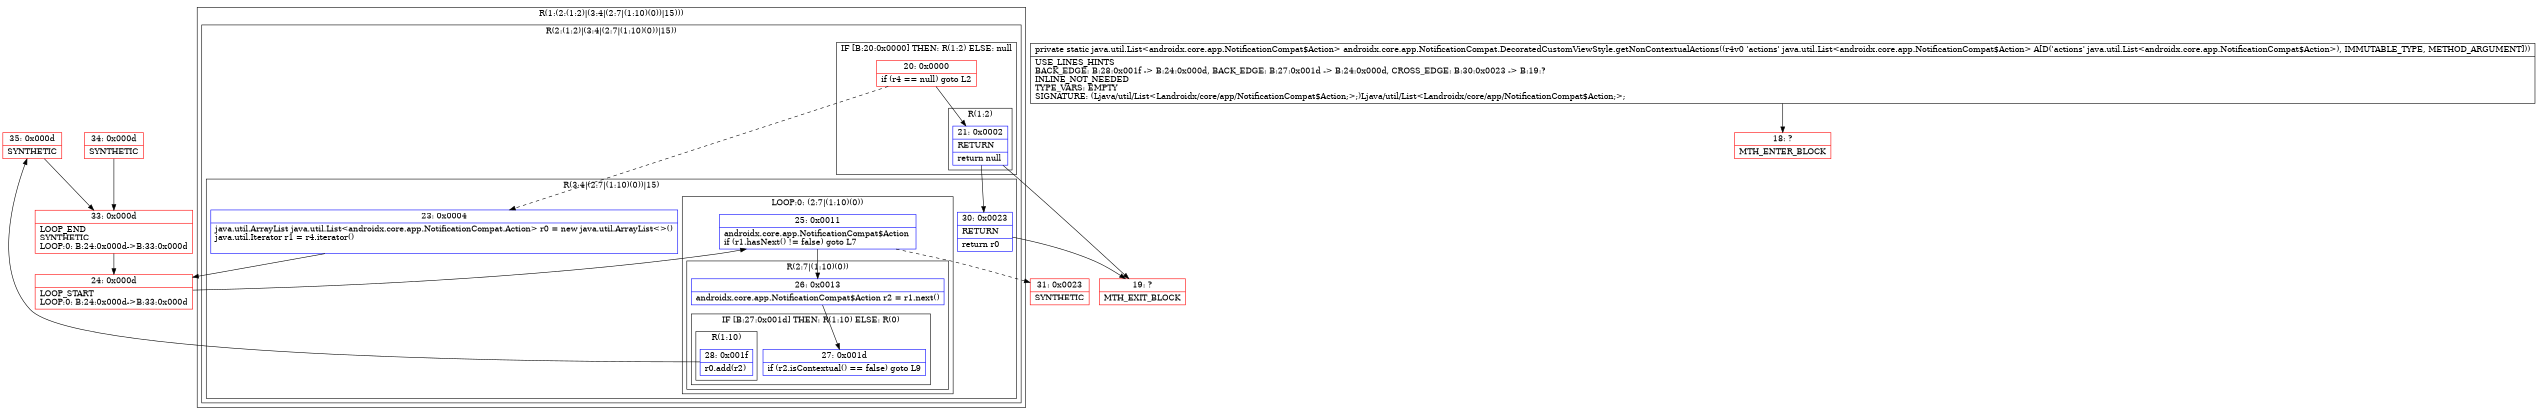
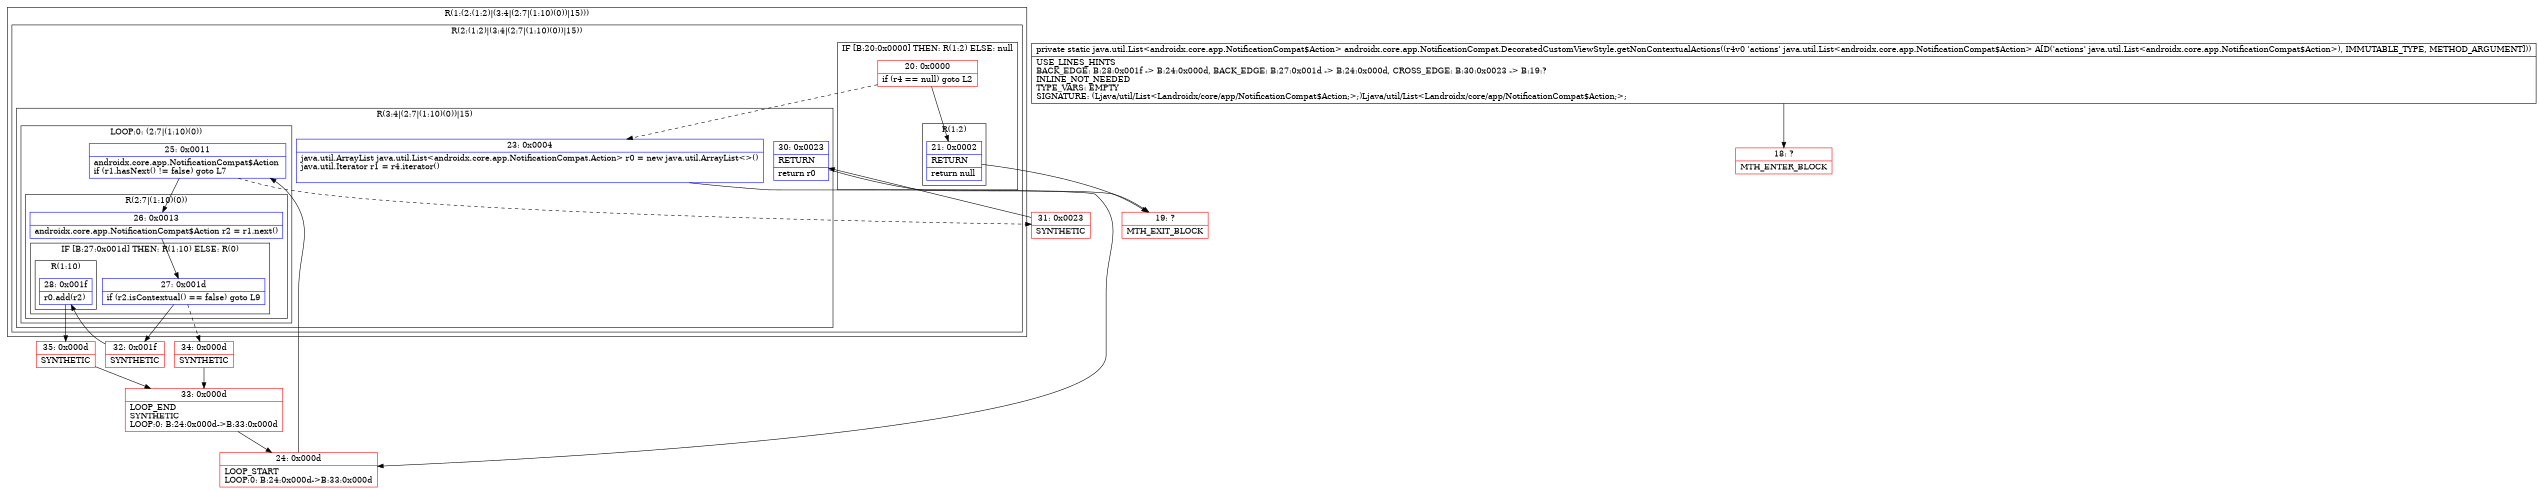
edge "21: 0x0002" -> "30: 0x0023": now "31: 0x0023" -> "30: 0x0023"
edge "27: 0x001d" -> "34: 0x000d": added
node "32: 0x001f": added
